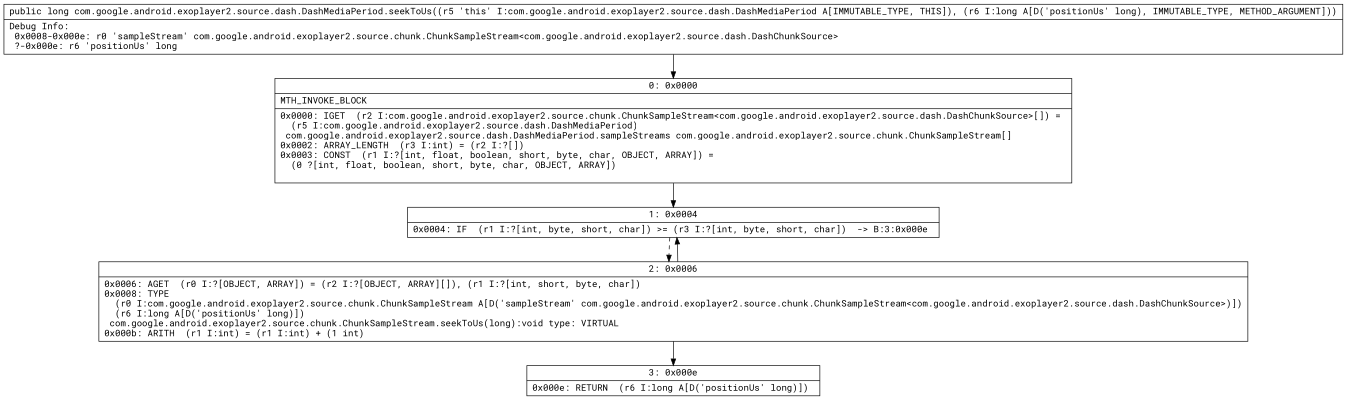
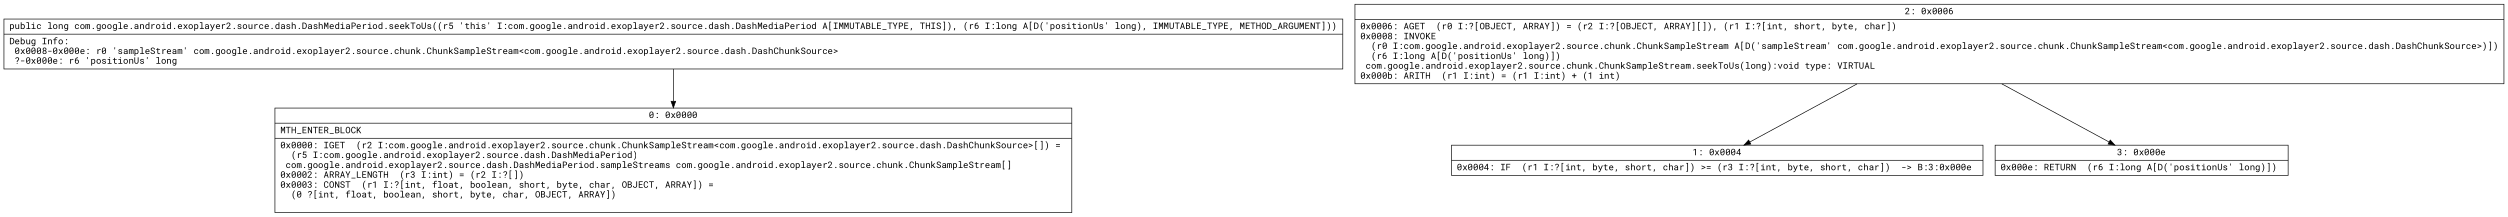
node "0: 0x0000": text "MTH_INVOKE_BLOCK" -> "MTH_ENTER_BLOCK"
edge "0: 0x0000" -> "1: 0x0004": removed
edge "1: 0x0004" -> "2: 0x0006": removed
node "2: 0x0006": text "0x0008: TYPE" -> "0x0008: INVOKE"
